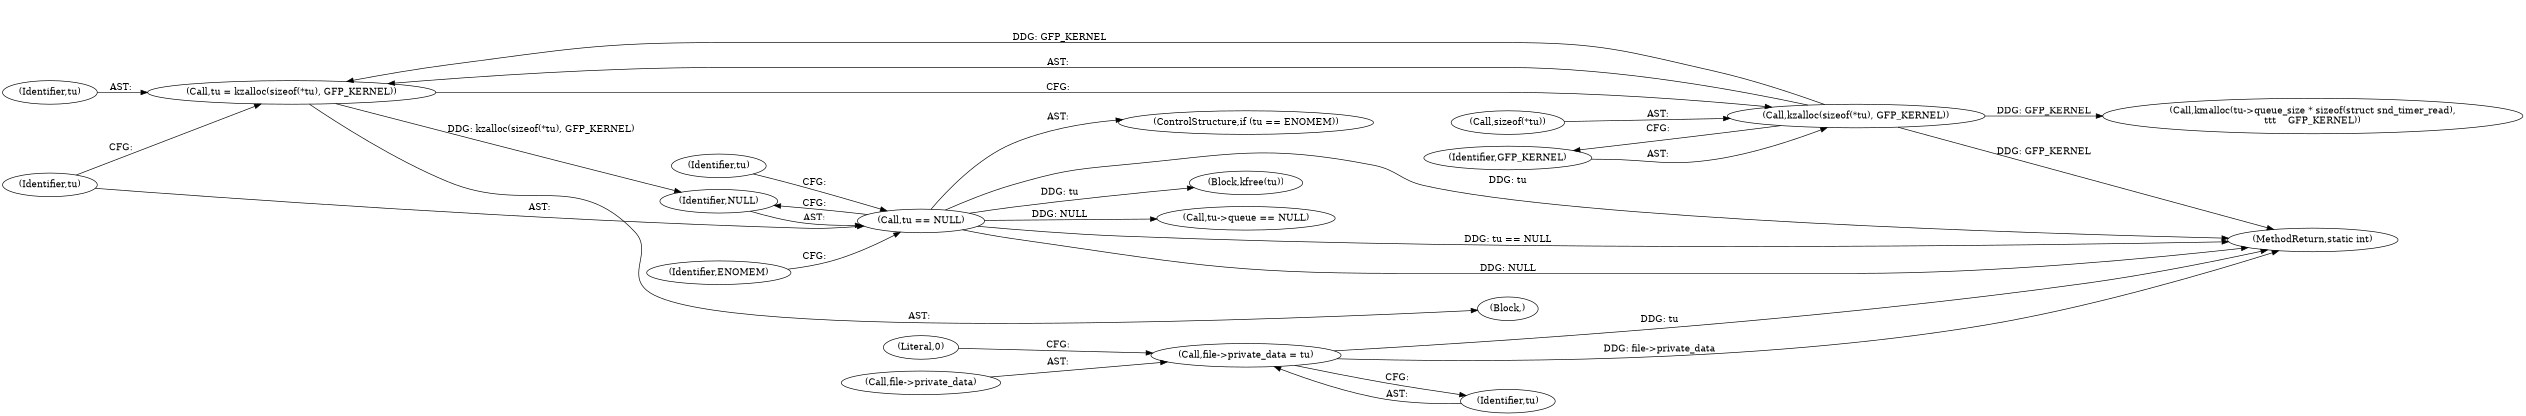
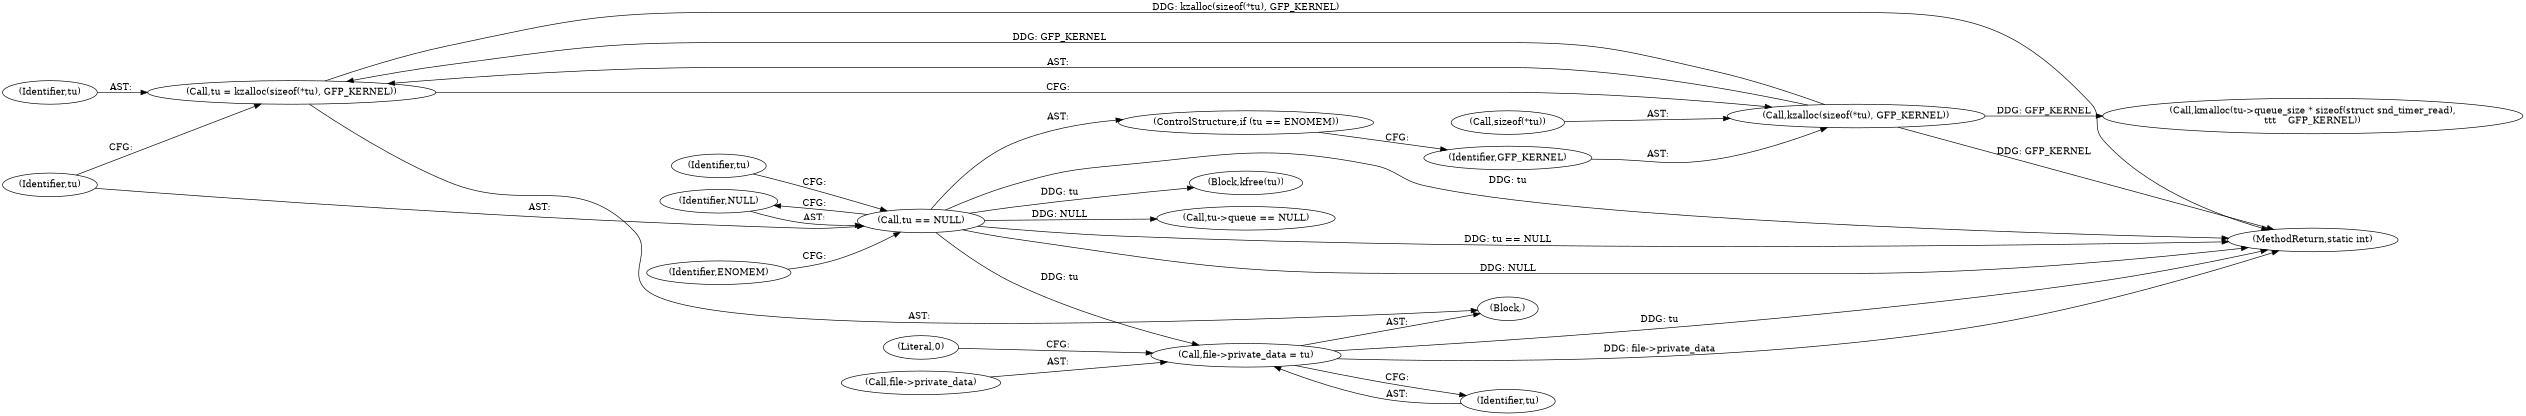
edge "(Call,kzalloc(sizeof(*tu), GFP_KERNEL))" -> "(Identifier,GFP_KERNEL)": now "(ControlStructure,if (tu == ENOMEM))" -> "(Identifier,GFP_KERNEL)"
edge "(Call,tu = kzalloc(sizeof(*tu), GFP_KERNEL))" -> "(Identifier,NULL)": now "(Call,tu = kzalloc(sizeof(*tu), GFP_KERNEL))" -> "(MethodReturn,static int)"
edge "(Call,tu == NULL)" -> "(Call,file->private_data = tu)": added, label "DDG: tu"
edge "(Call,file->private_data = tu)" -> "(Block,)": added, label "AST:"
